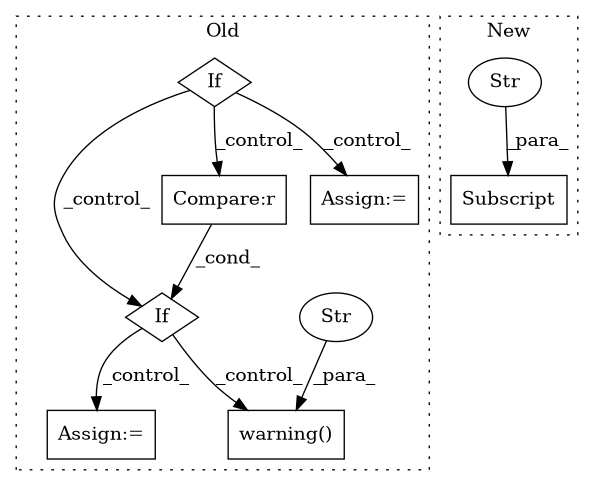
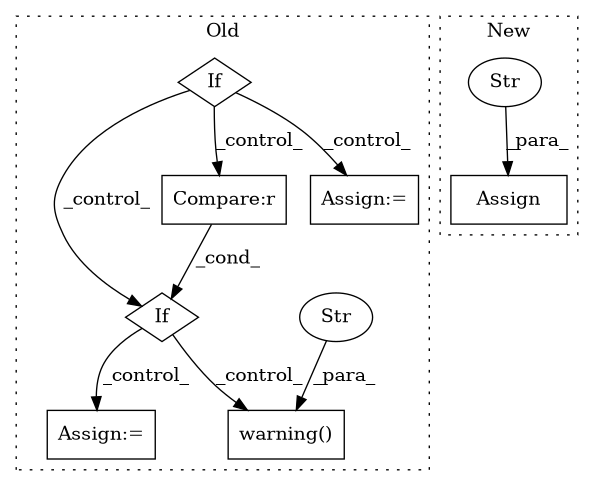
node "Subscript": label "Subscript" -> "Assign"
